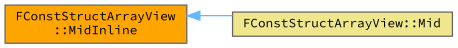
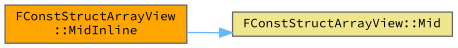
edge "FConstStructArrayView::Mid" -> "FConstStructArrayView ::MidInline": reversed
